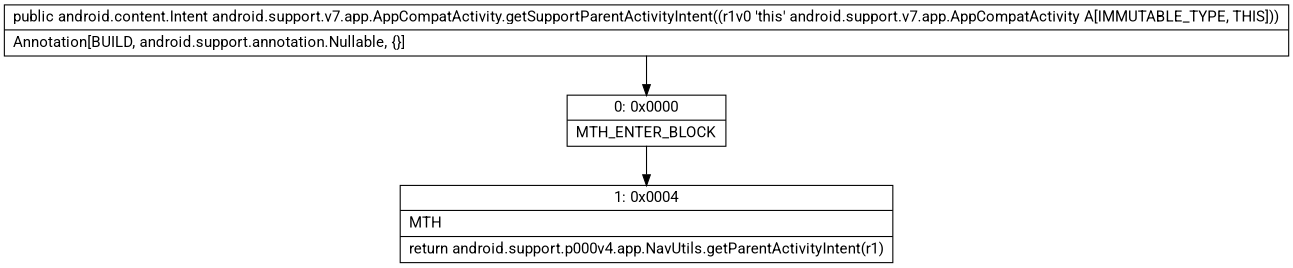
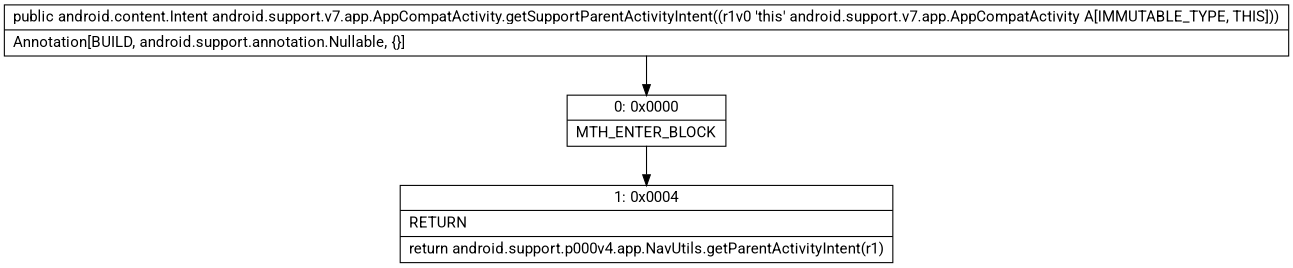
node "1: 0x0004": text "MTH" -> "RETURN"
